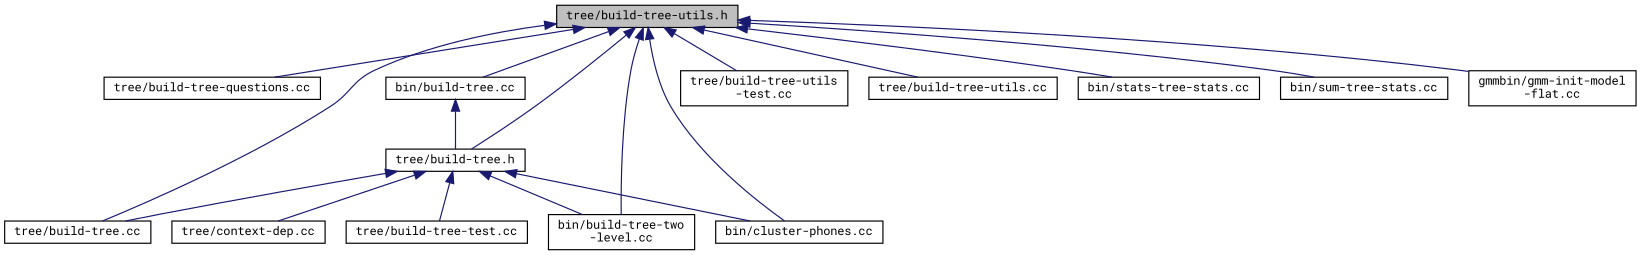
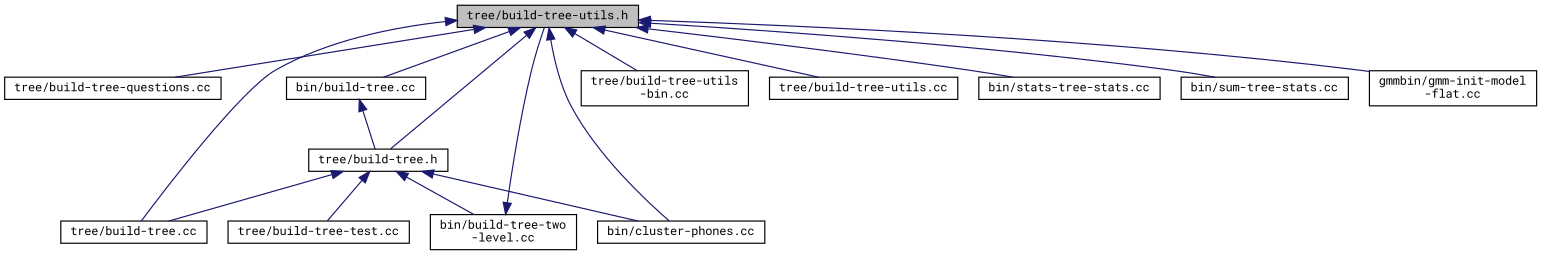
node "tree/build-tree-utils -test.cc": label "tree/build-tree-utils -test.cc" -> "tree/build-tree-utils -bin.cc"
edge "bin/build-tree-two -level.cc" -> "tree/build-tree-utils.h": reversed
node "tree/context-dep.cc": removed
